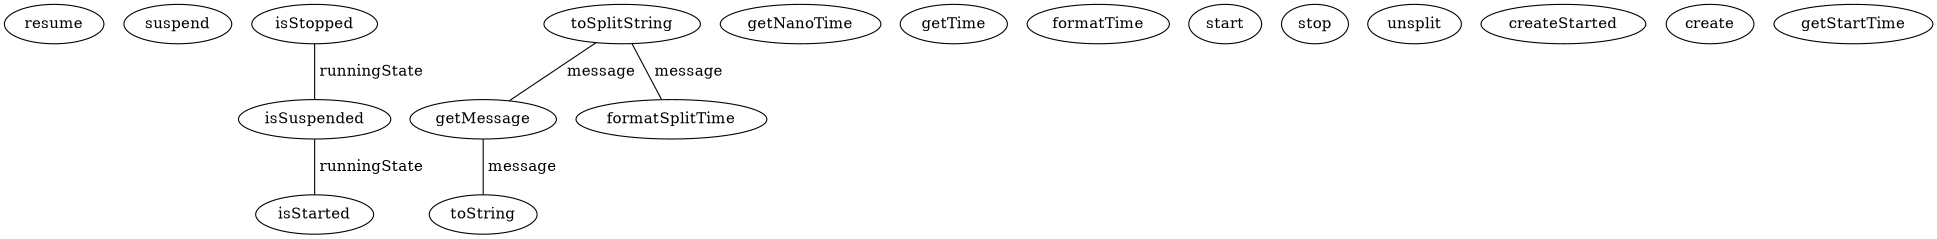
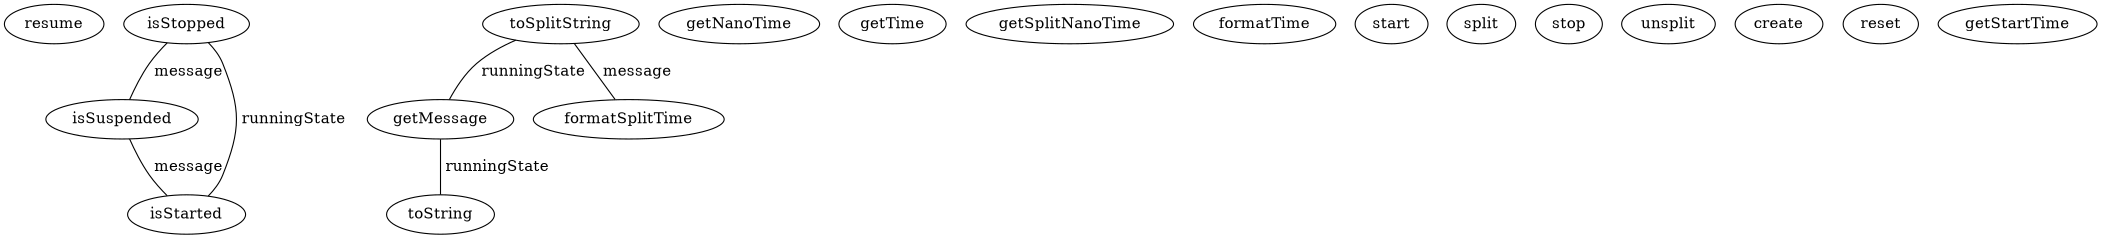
node "suspend": removed
node "getSplitNanoTime": added
node "split": added
node "createStarted": removed
node "reset": added
edge "isStopped" -- "isSuspended": label " runningState" -> " message"
edge "toSplitString" -- "getMessage": label " message" -> " runningState"
edge "isStopped" -- "isStarted": added, label "runningState"
edge "isSuspended" -- "isStarted": label " runningState" -> " message"
edge "getMessage" -- "toString": label " message" -> " runningState"
